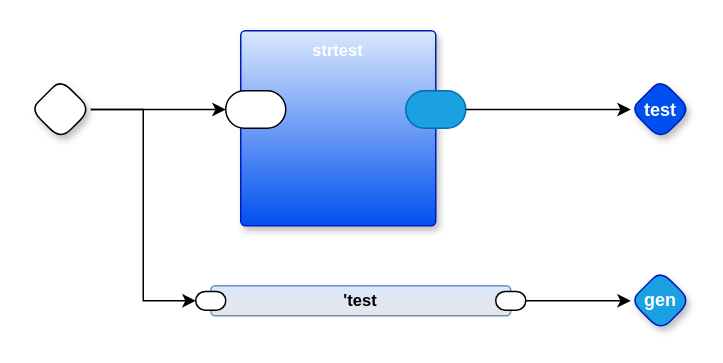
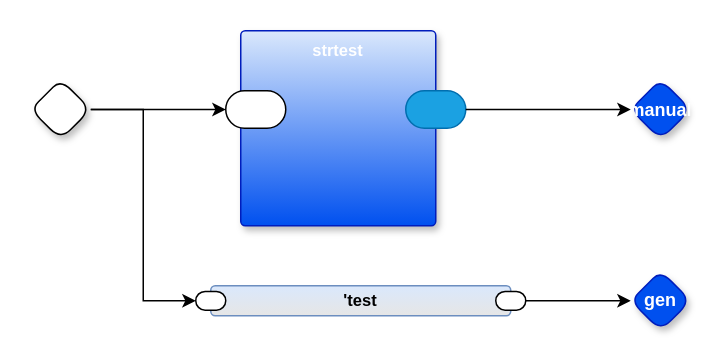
node "test": label "test" -> "manual"
node "gen": fillcolor #1ba1e2 -> #0050ef
